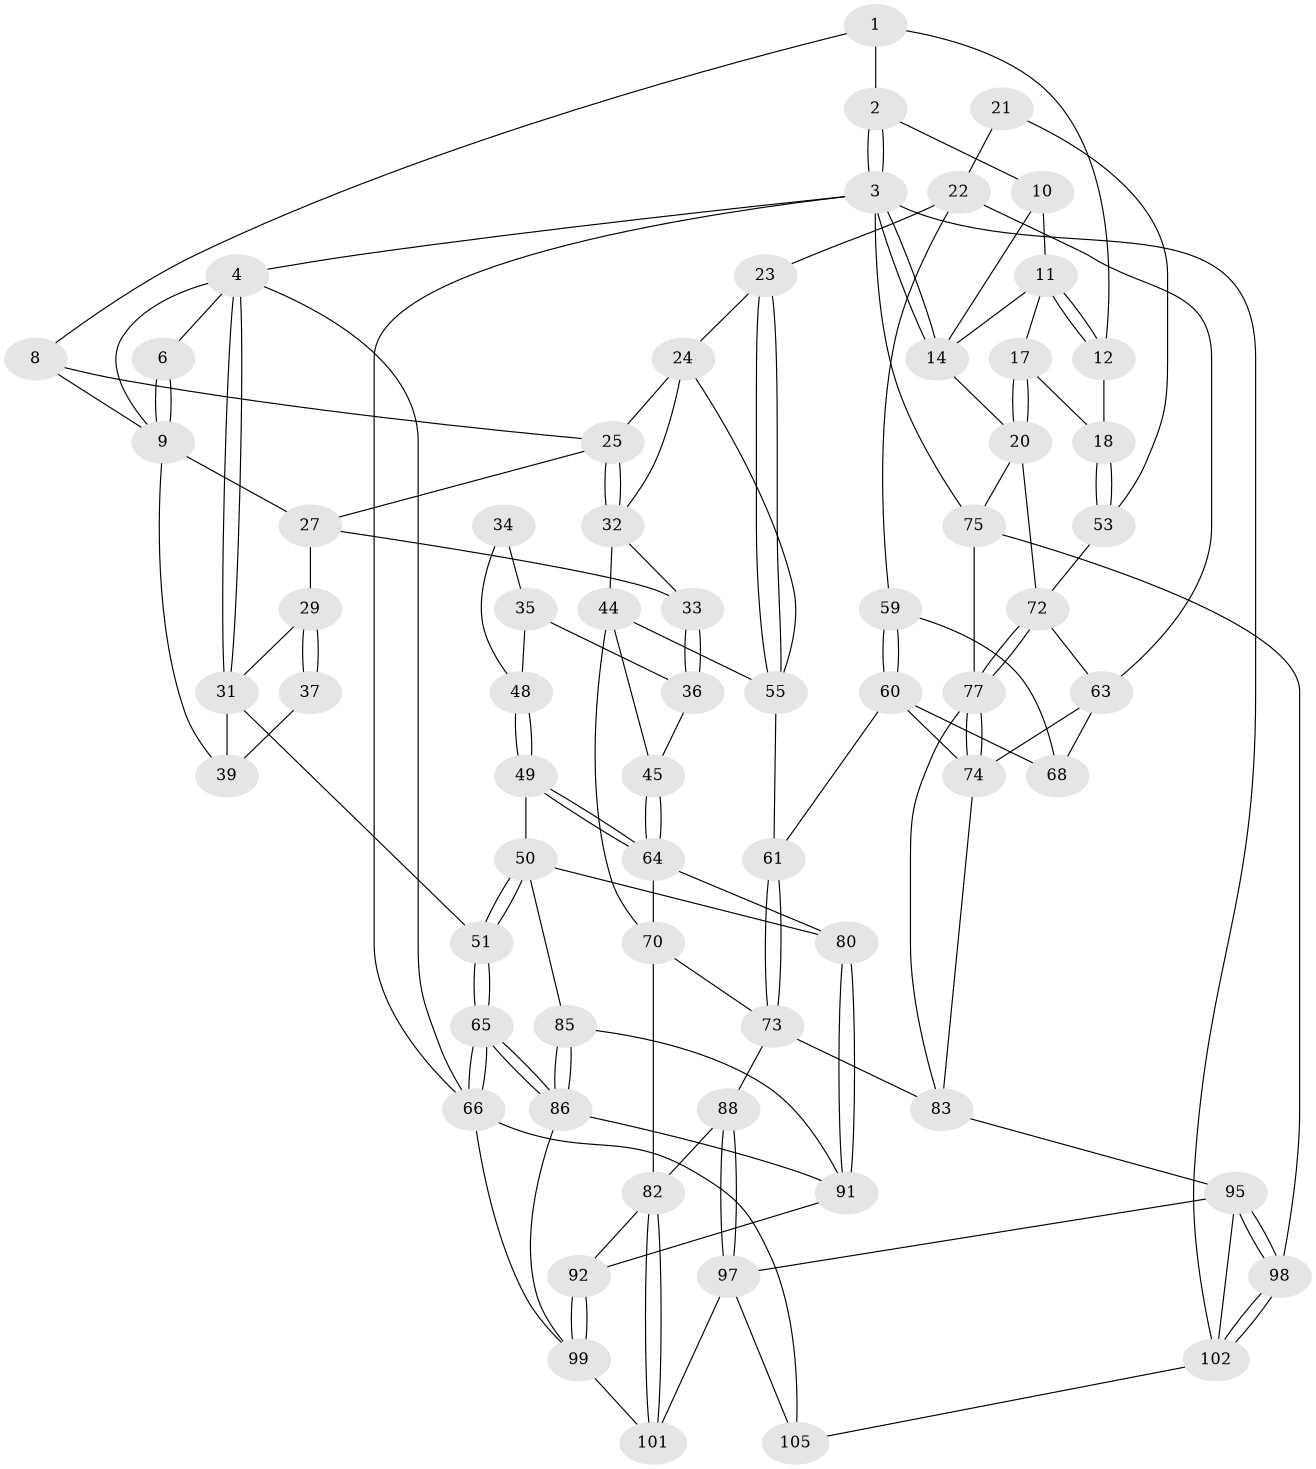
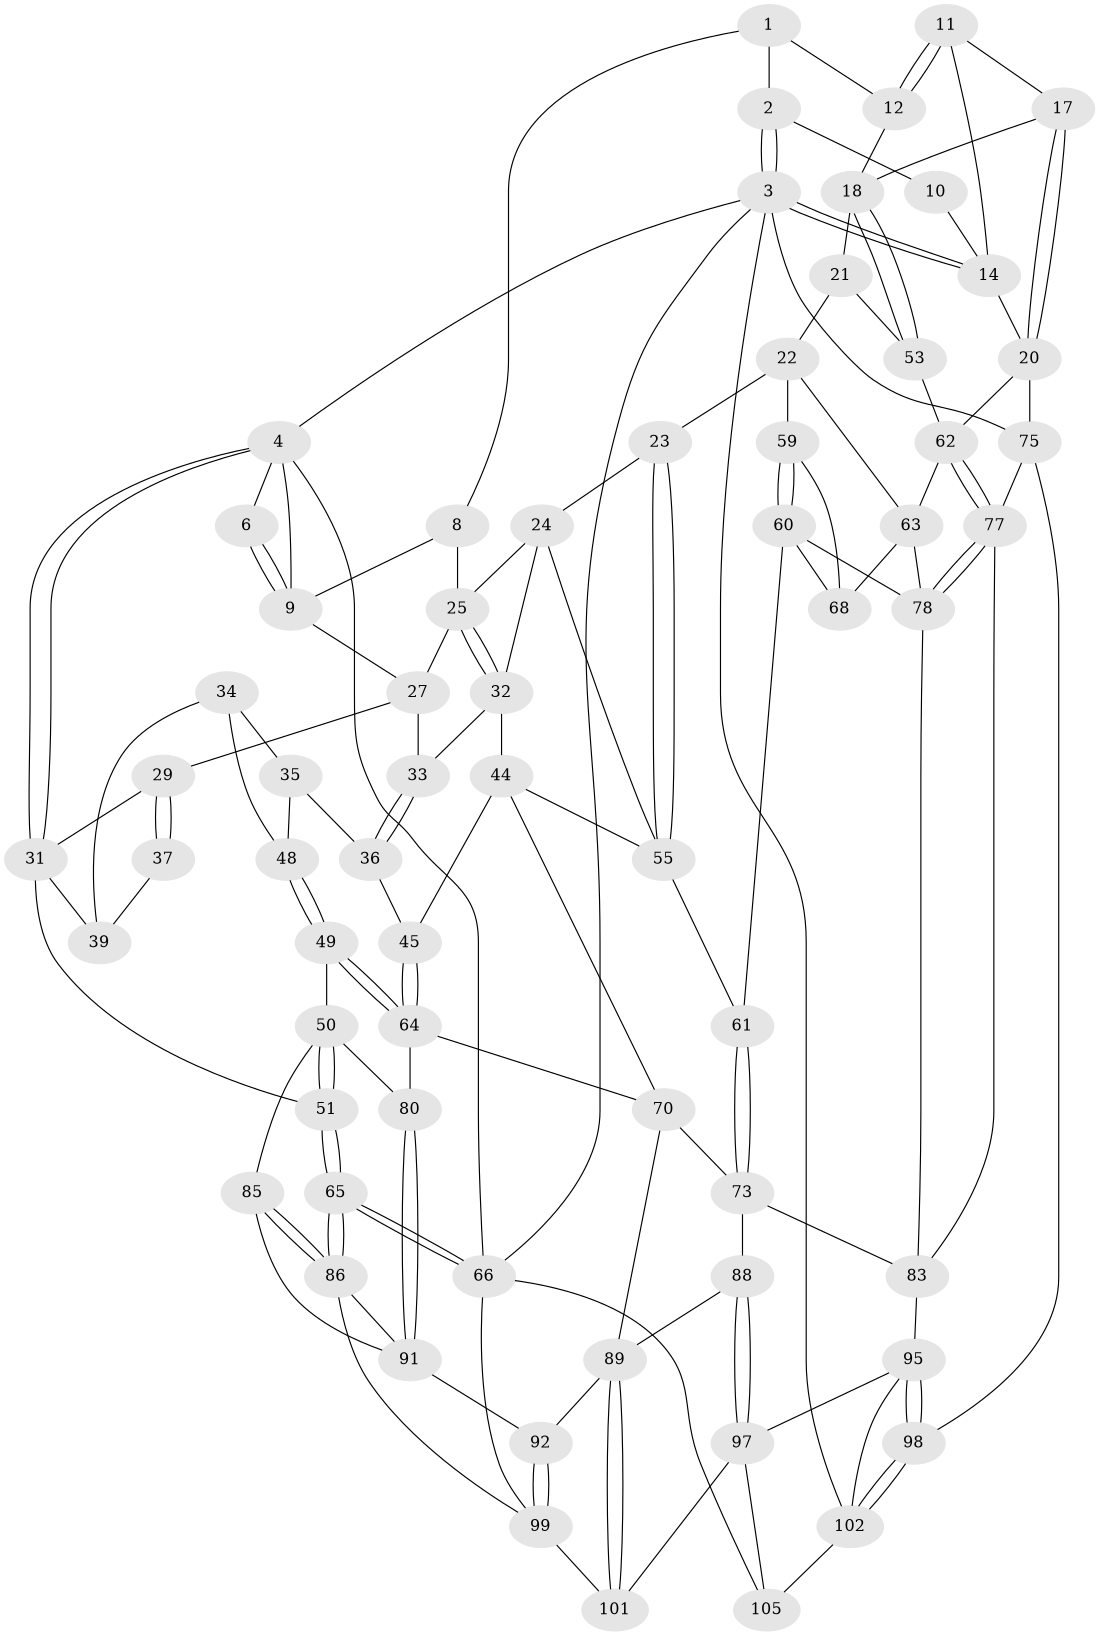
edge "10" -- "11": removed
edge "18" -- "21": added
node "72": label "72" -> "62"
edge "9" -- "39": now "34" -- "39"
node "74": label "74" -> "78"
node "82": label "82" -> "89"
